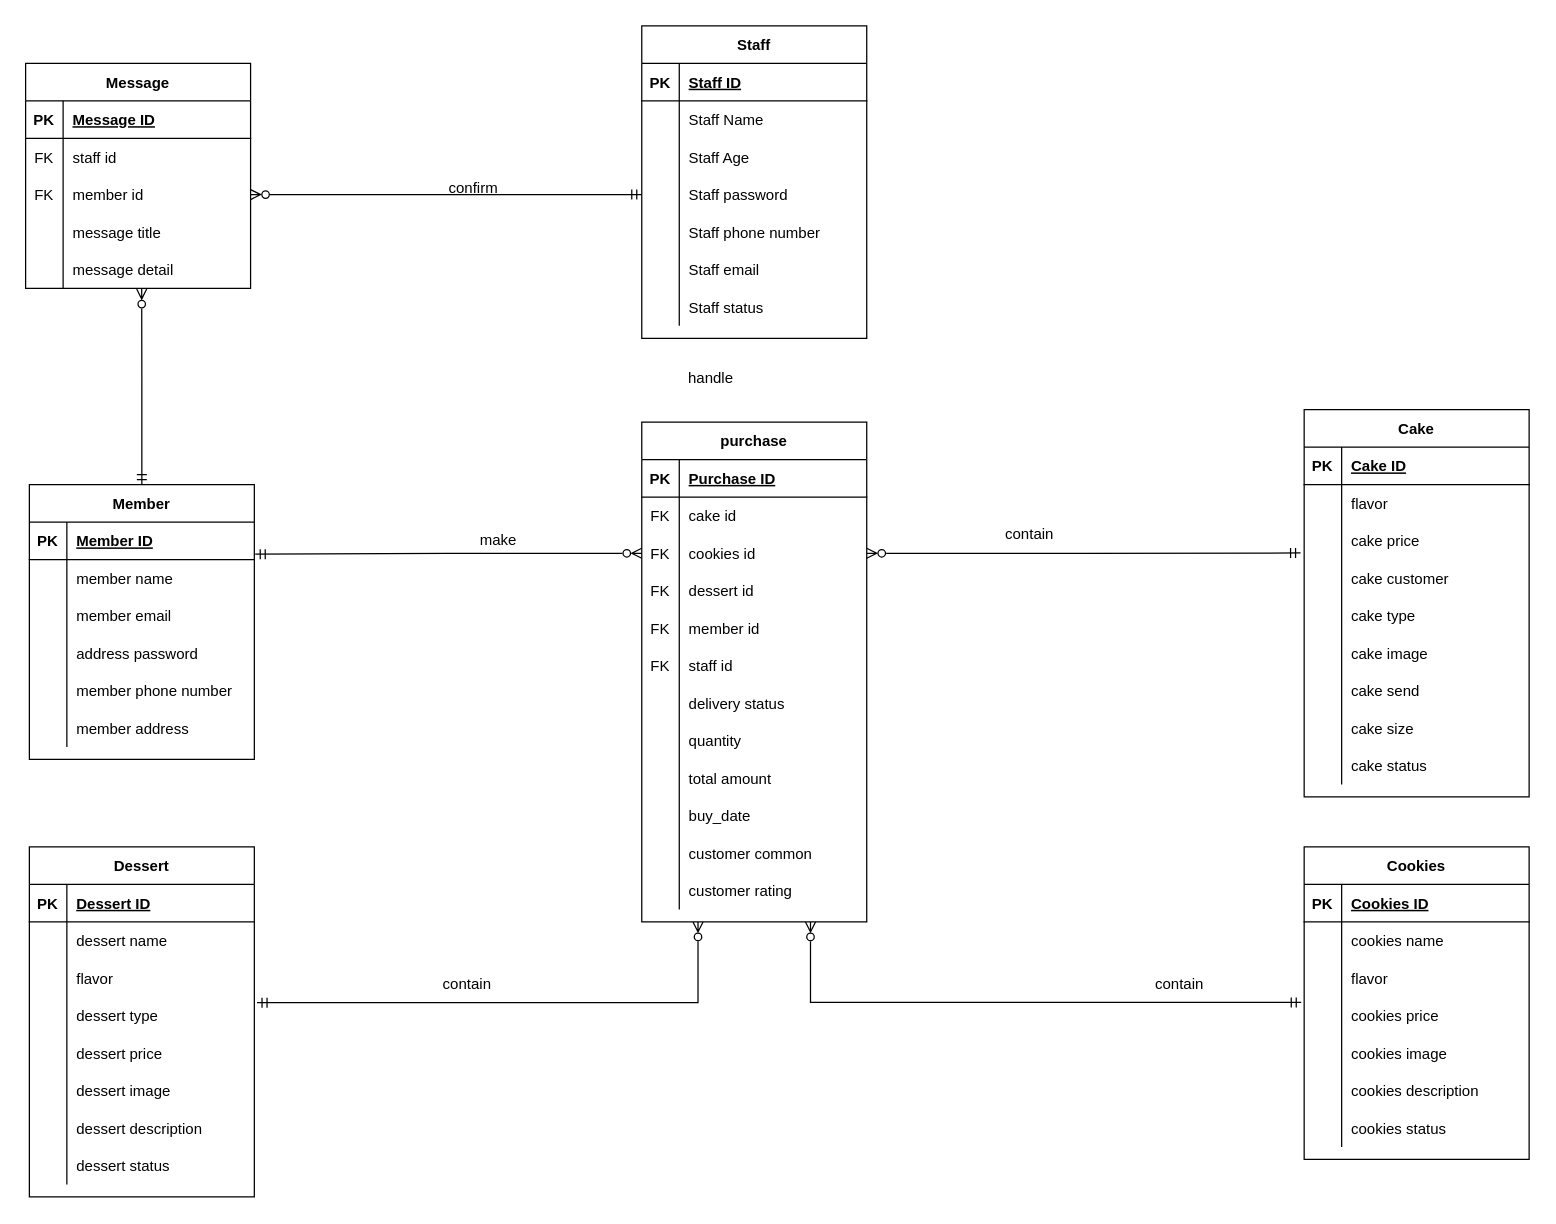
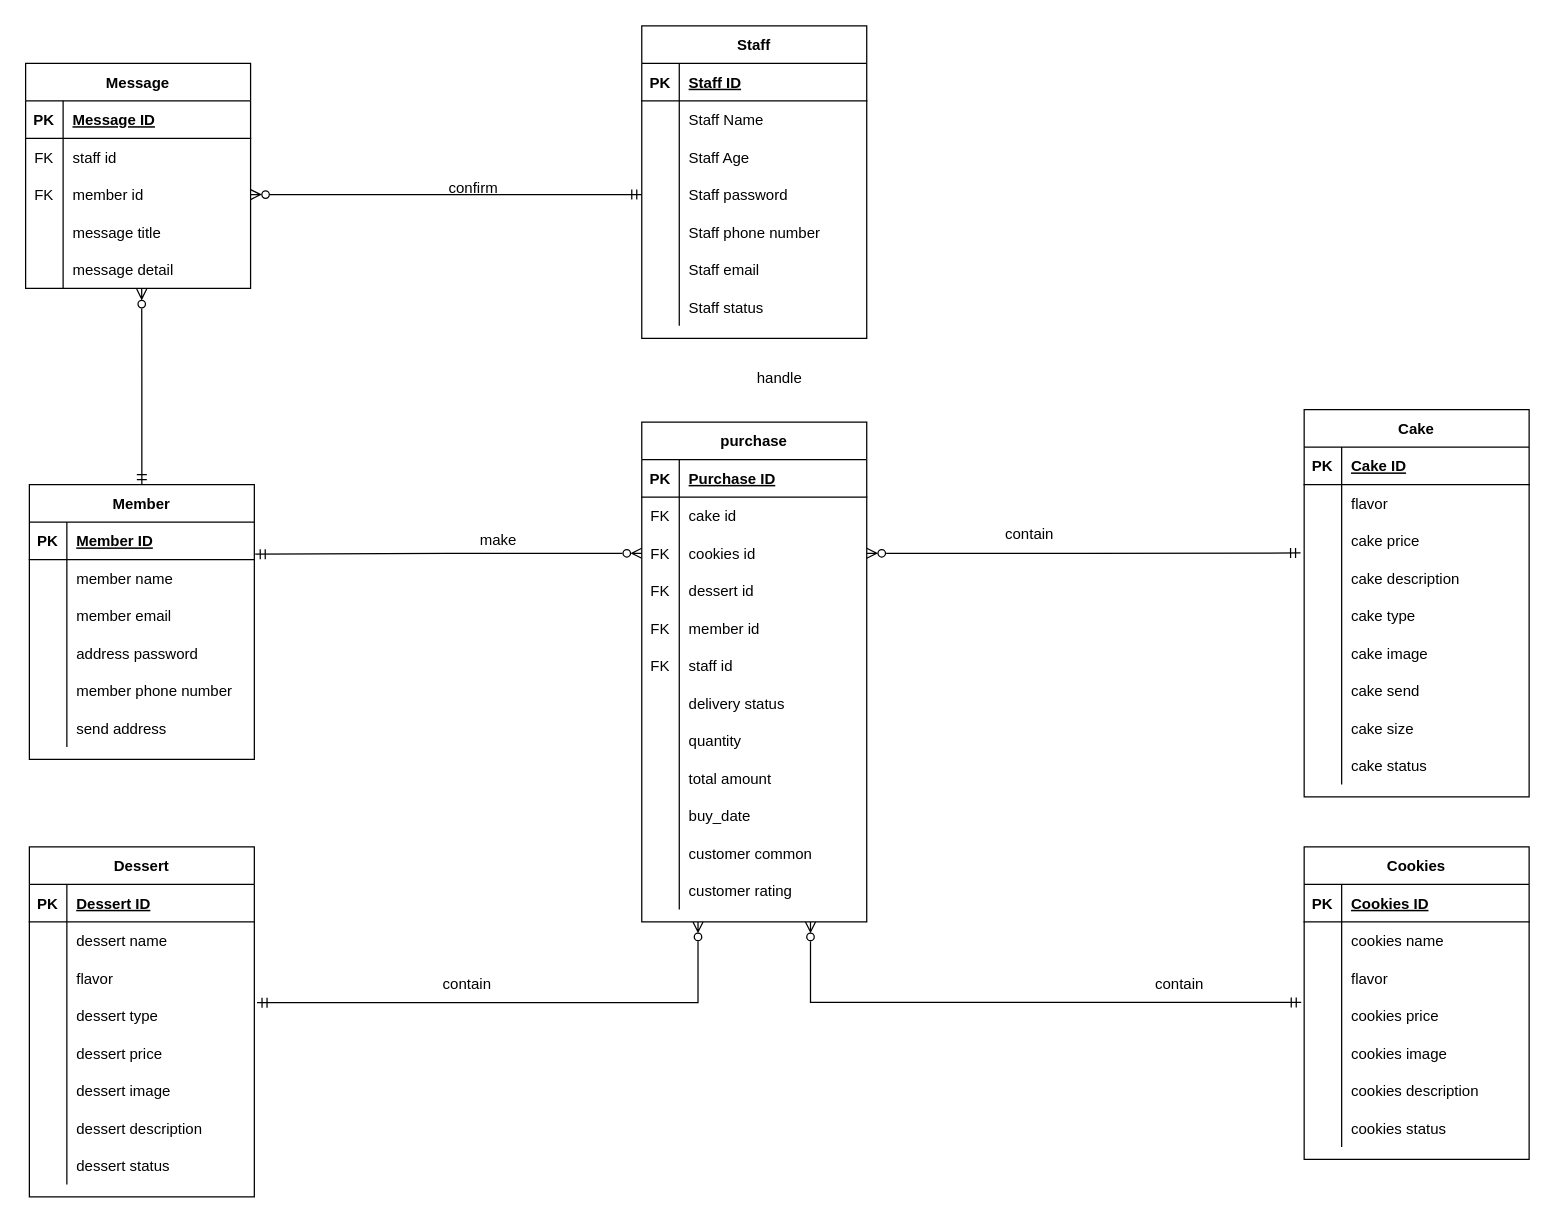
node "handle": moved (711, 378) -> (779, 378)
node "cake customer": label "cake customer" -> "cake description"
node "member address": label "member address" -> "send address"
